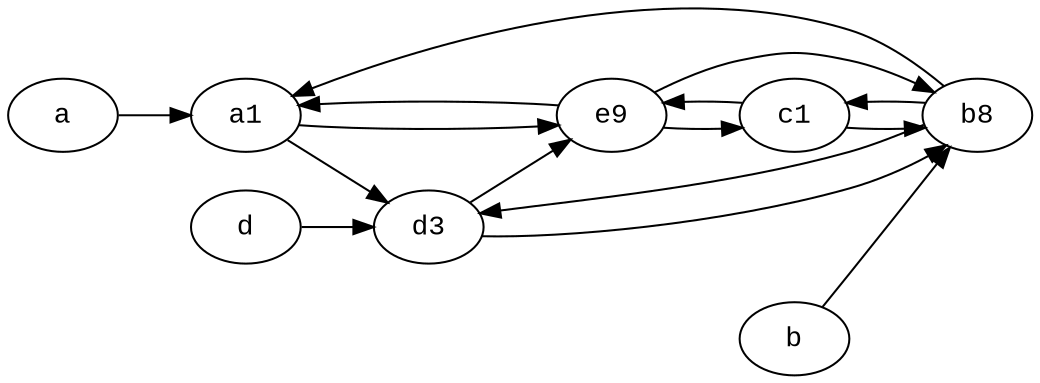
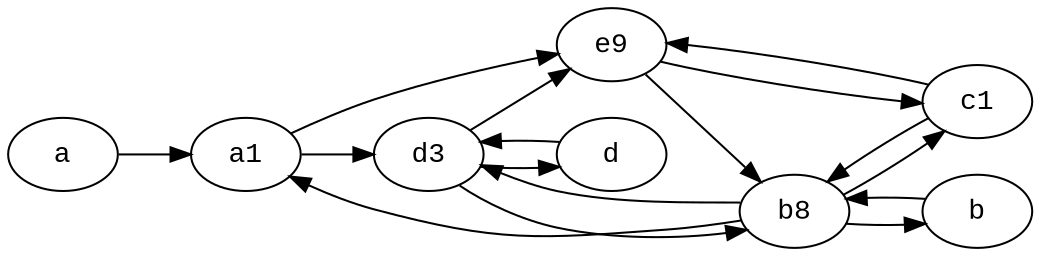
edge "e9" -> "a1": removed
edge "d3" -> "d": added
edge "b8" -> "b": added
